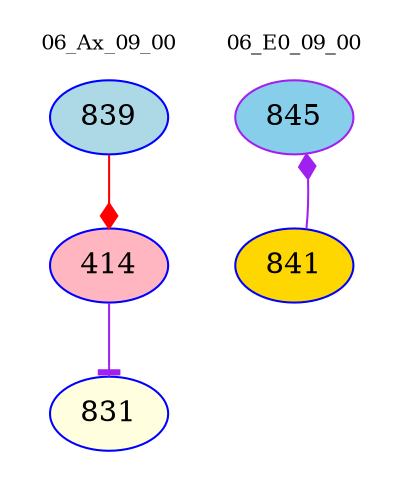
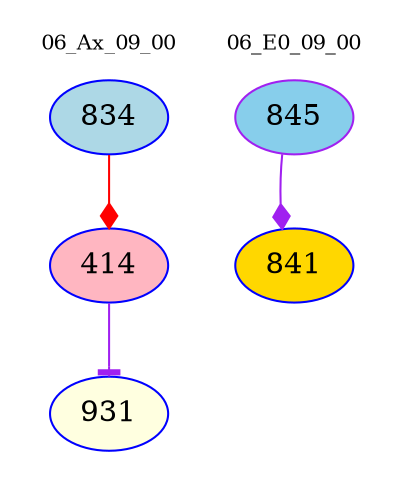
node "839": label "839" -> "834"
edge "841" -> "845": reversed
node "831": label "831" -> "931"
